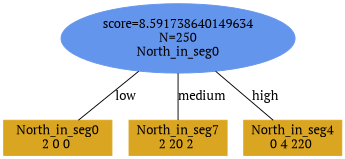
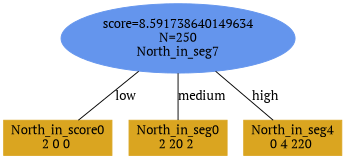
node "score=8.591738640149634 N=250 North_in_seg0": label "score=8.591738640149634 N=250 North_in_seg0" -> "score=8.591738640149634 N=250 North_in_seg7"
node "North_in_seg0 2 0 0": label "North_in_seg0 2 0 0" -> "North_in_score0 2 0 0"
node "North_in_seg7 2 20 2": label "North_in_seg7 2 20 2" -> "North_in_seg0 2 20 2"
